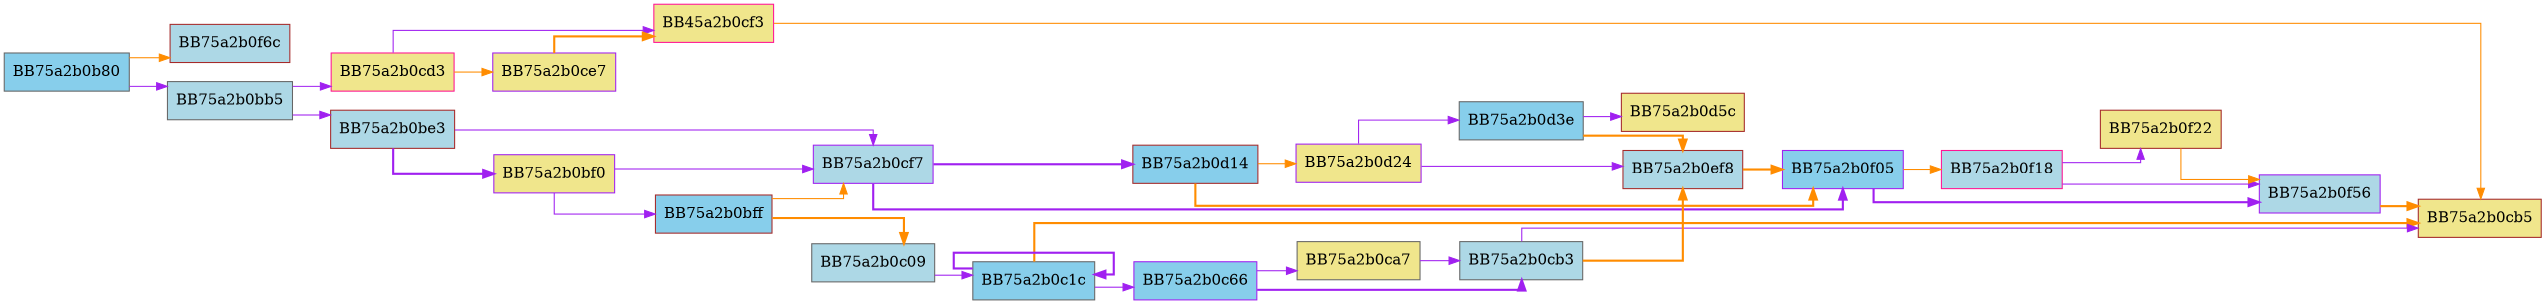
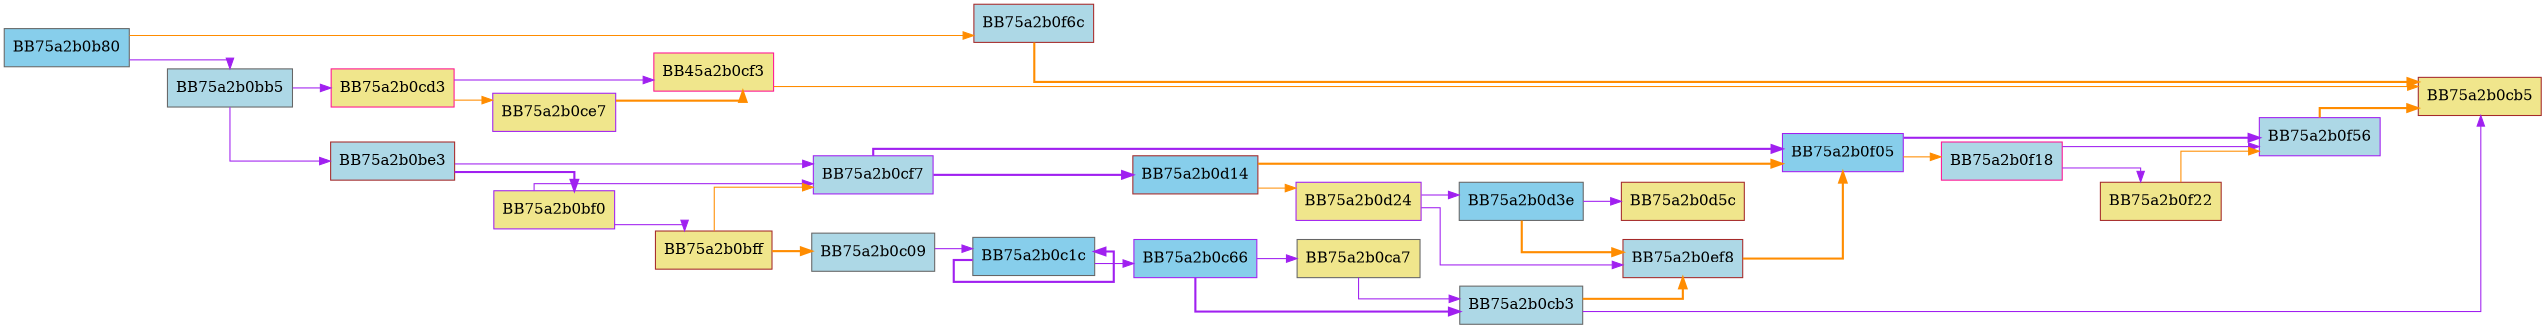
node "BB75a2b0bff": fillcolor skyblue -> khaki
edge "BB75a2b0c1c" -> "BB75a2b0cb5": now "BB75a2b0f6c" -> "BB75a2b0cb5"
